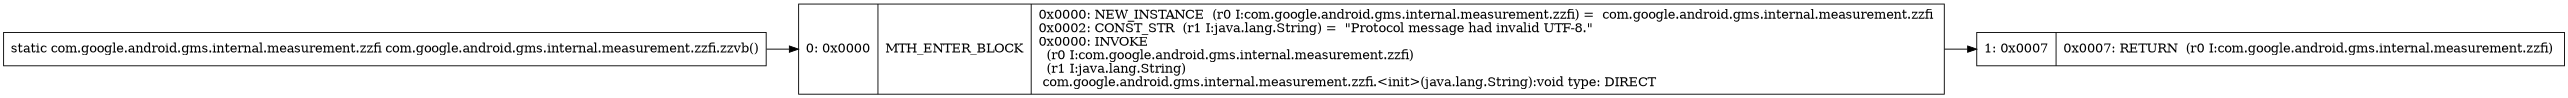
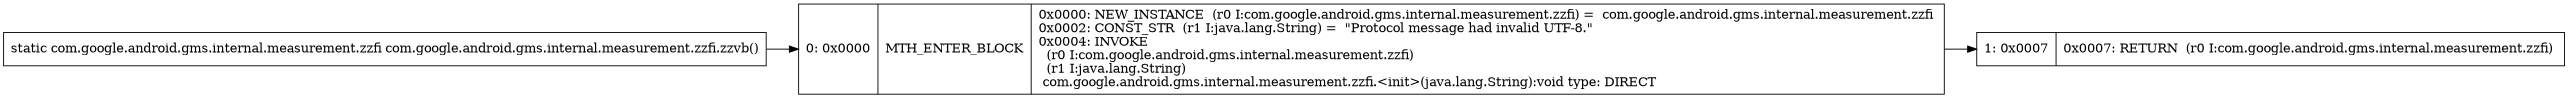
node "0: 0x0000": text "0x0000: INVOKE" -> "0x0004: INVOKE"
